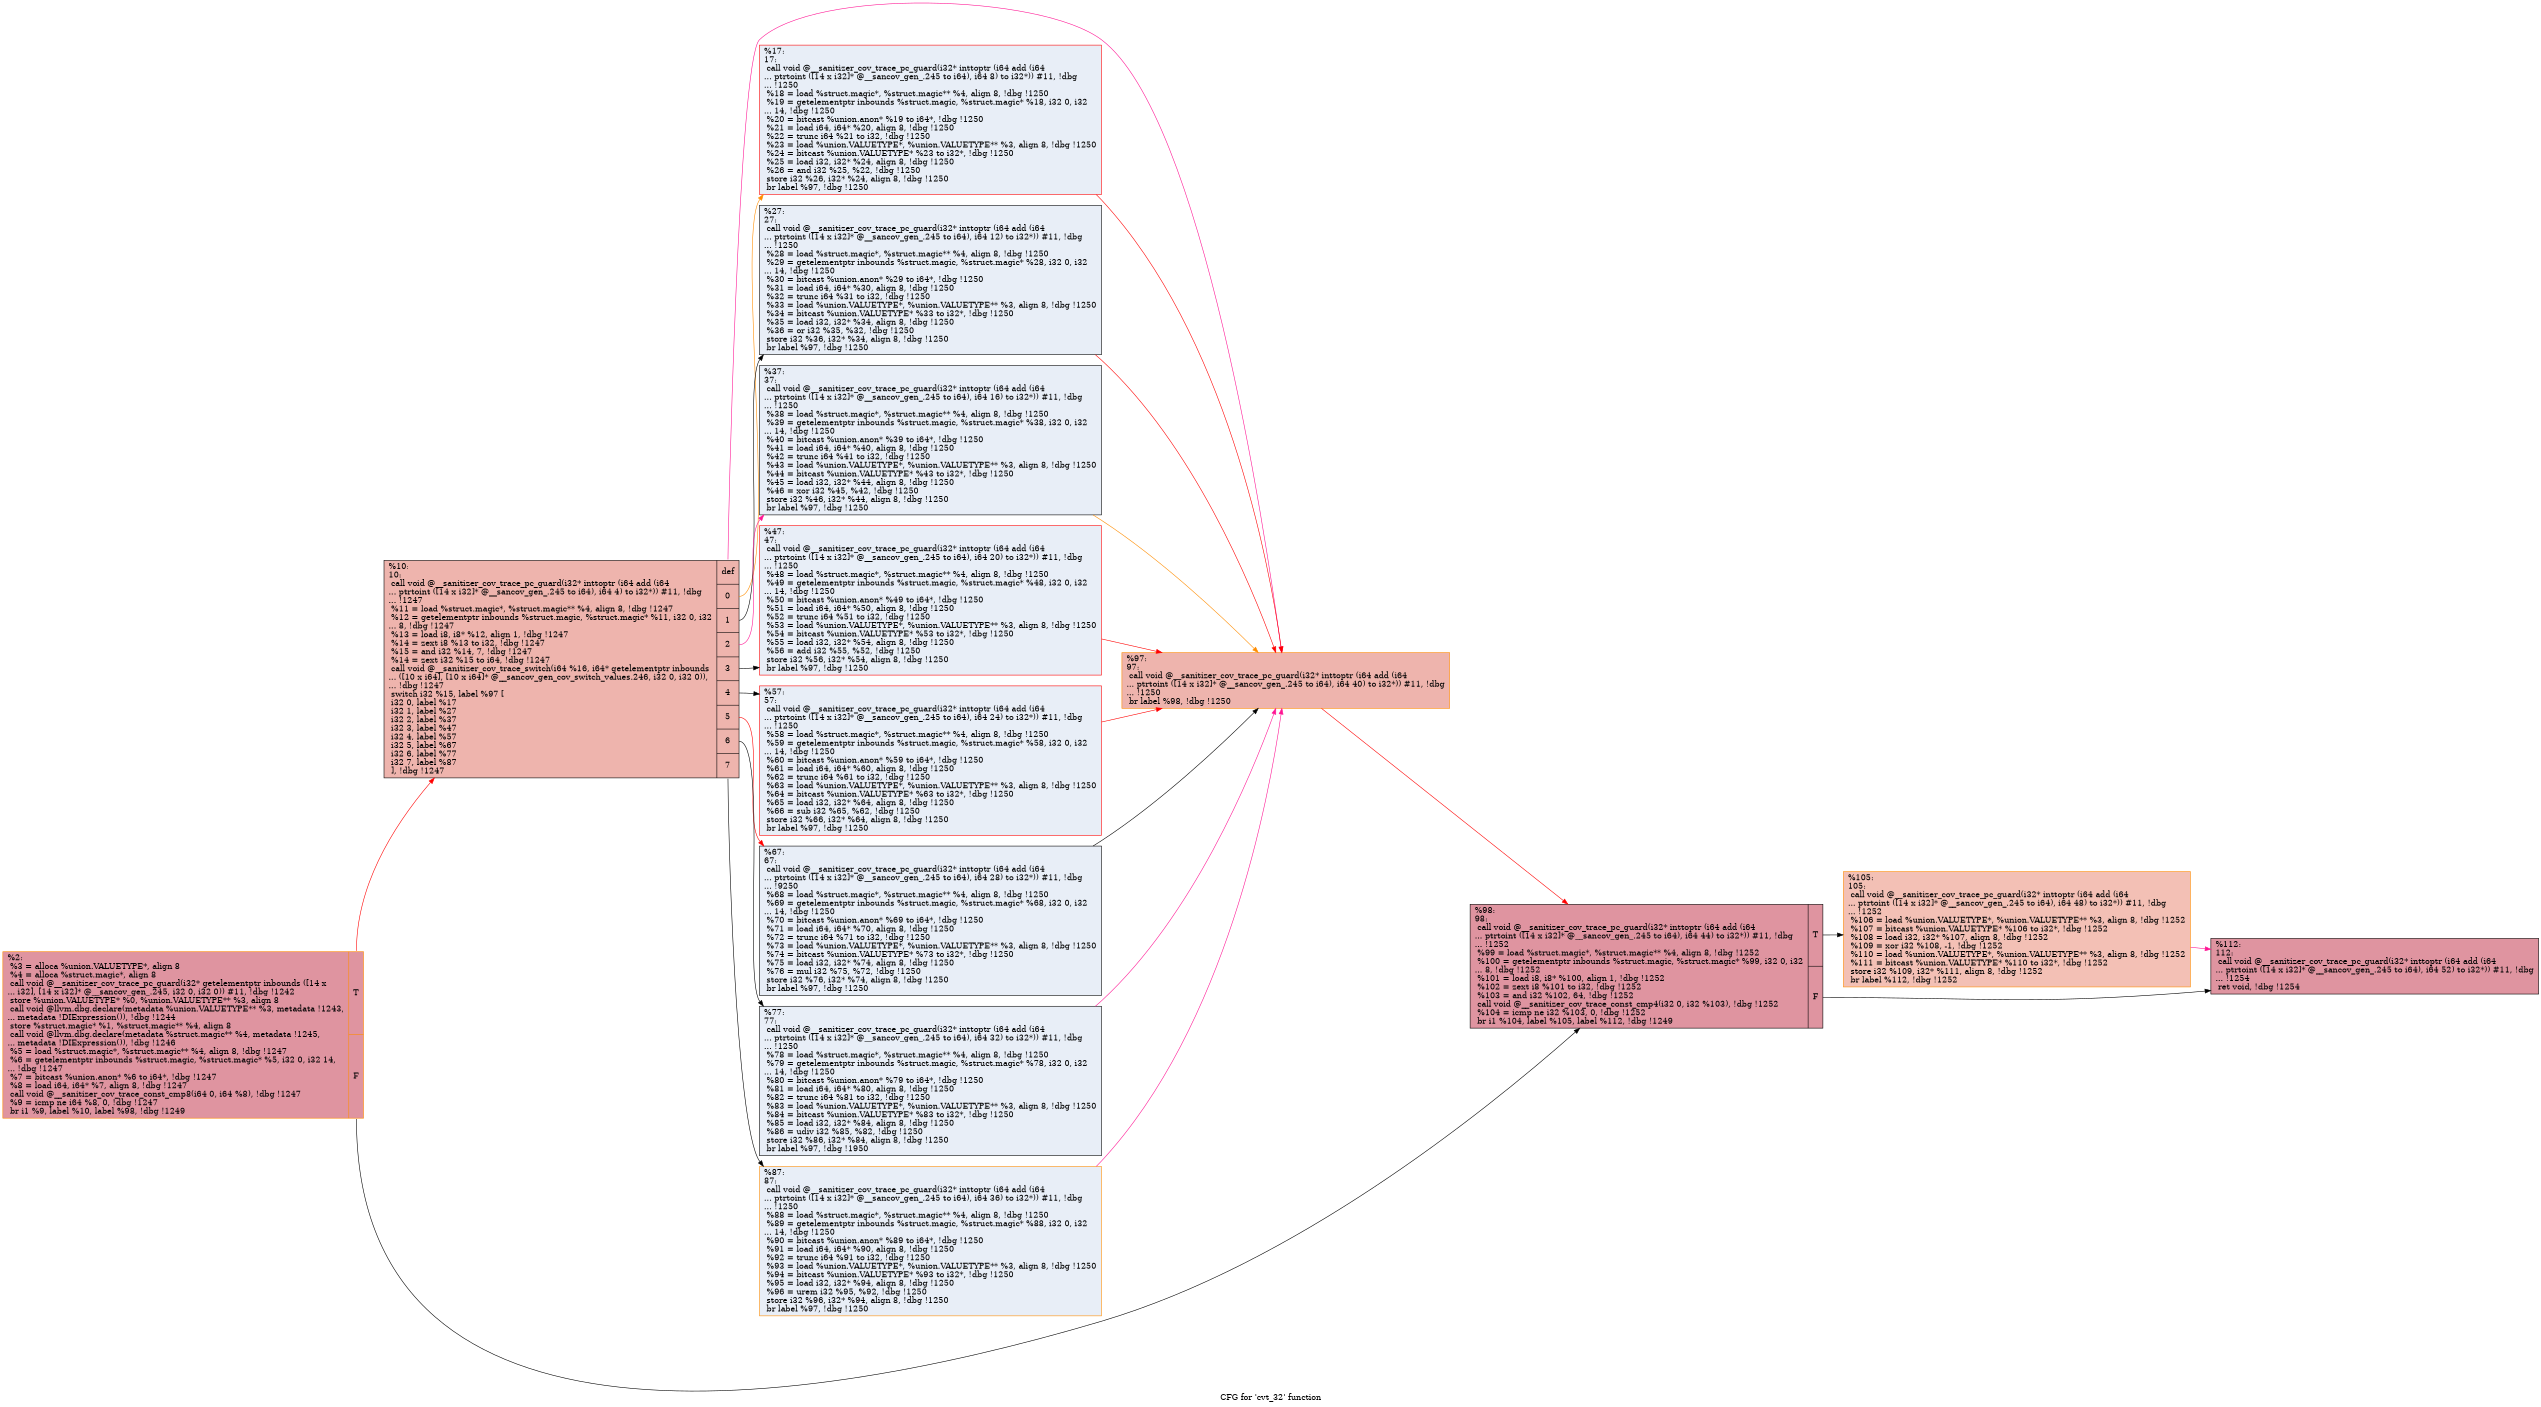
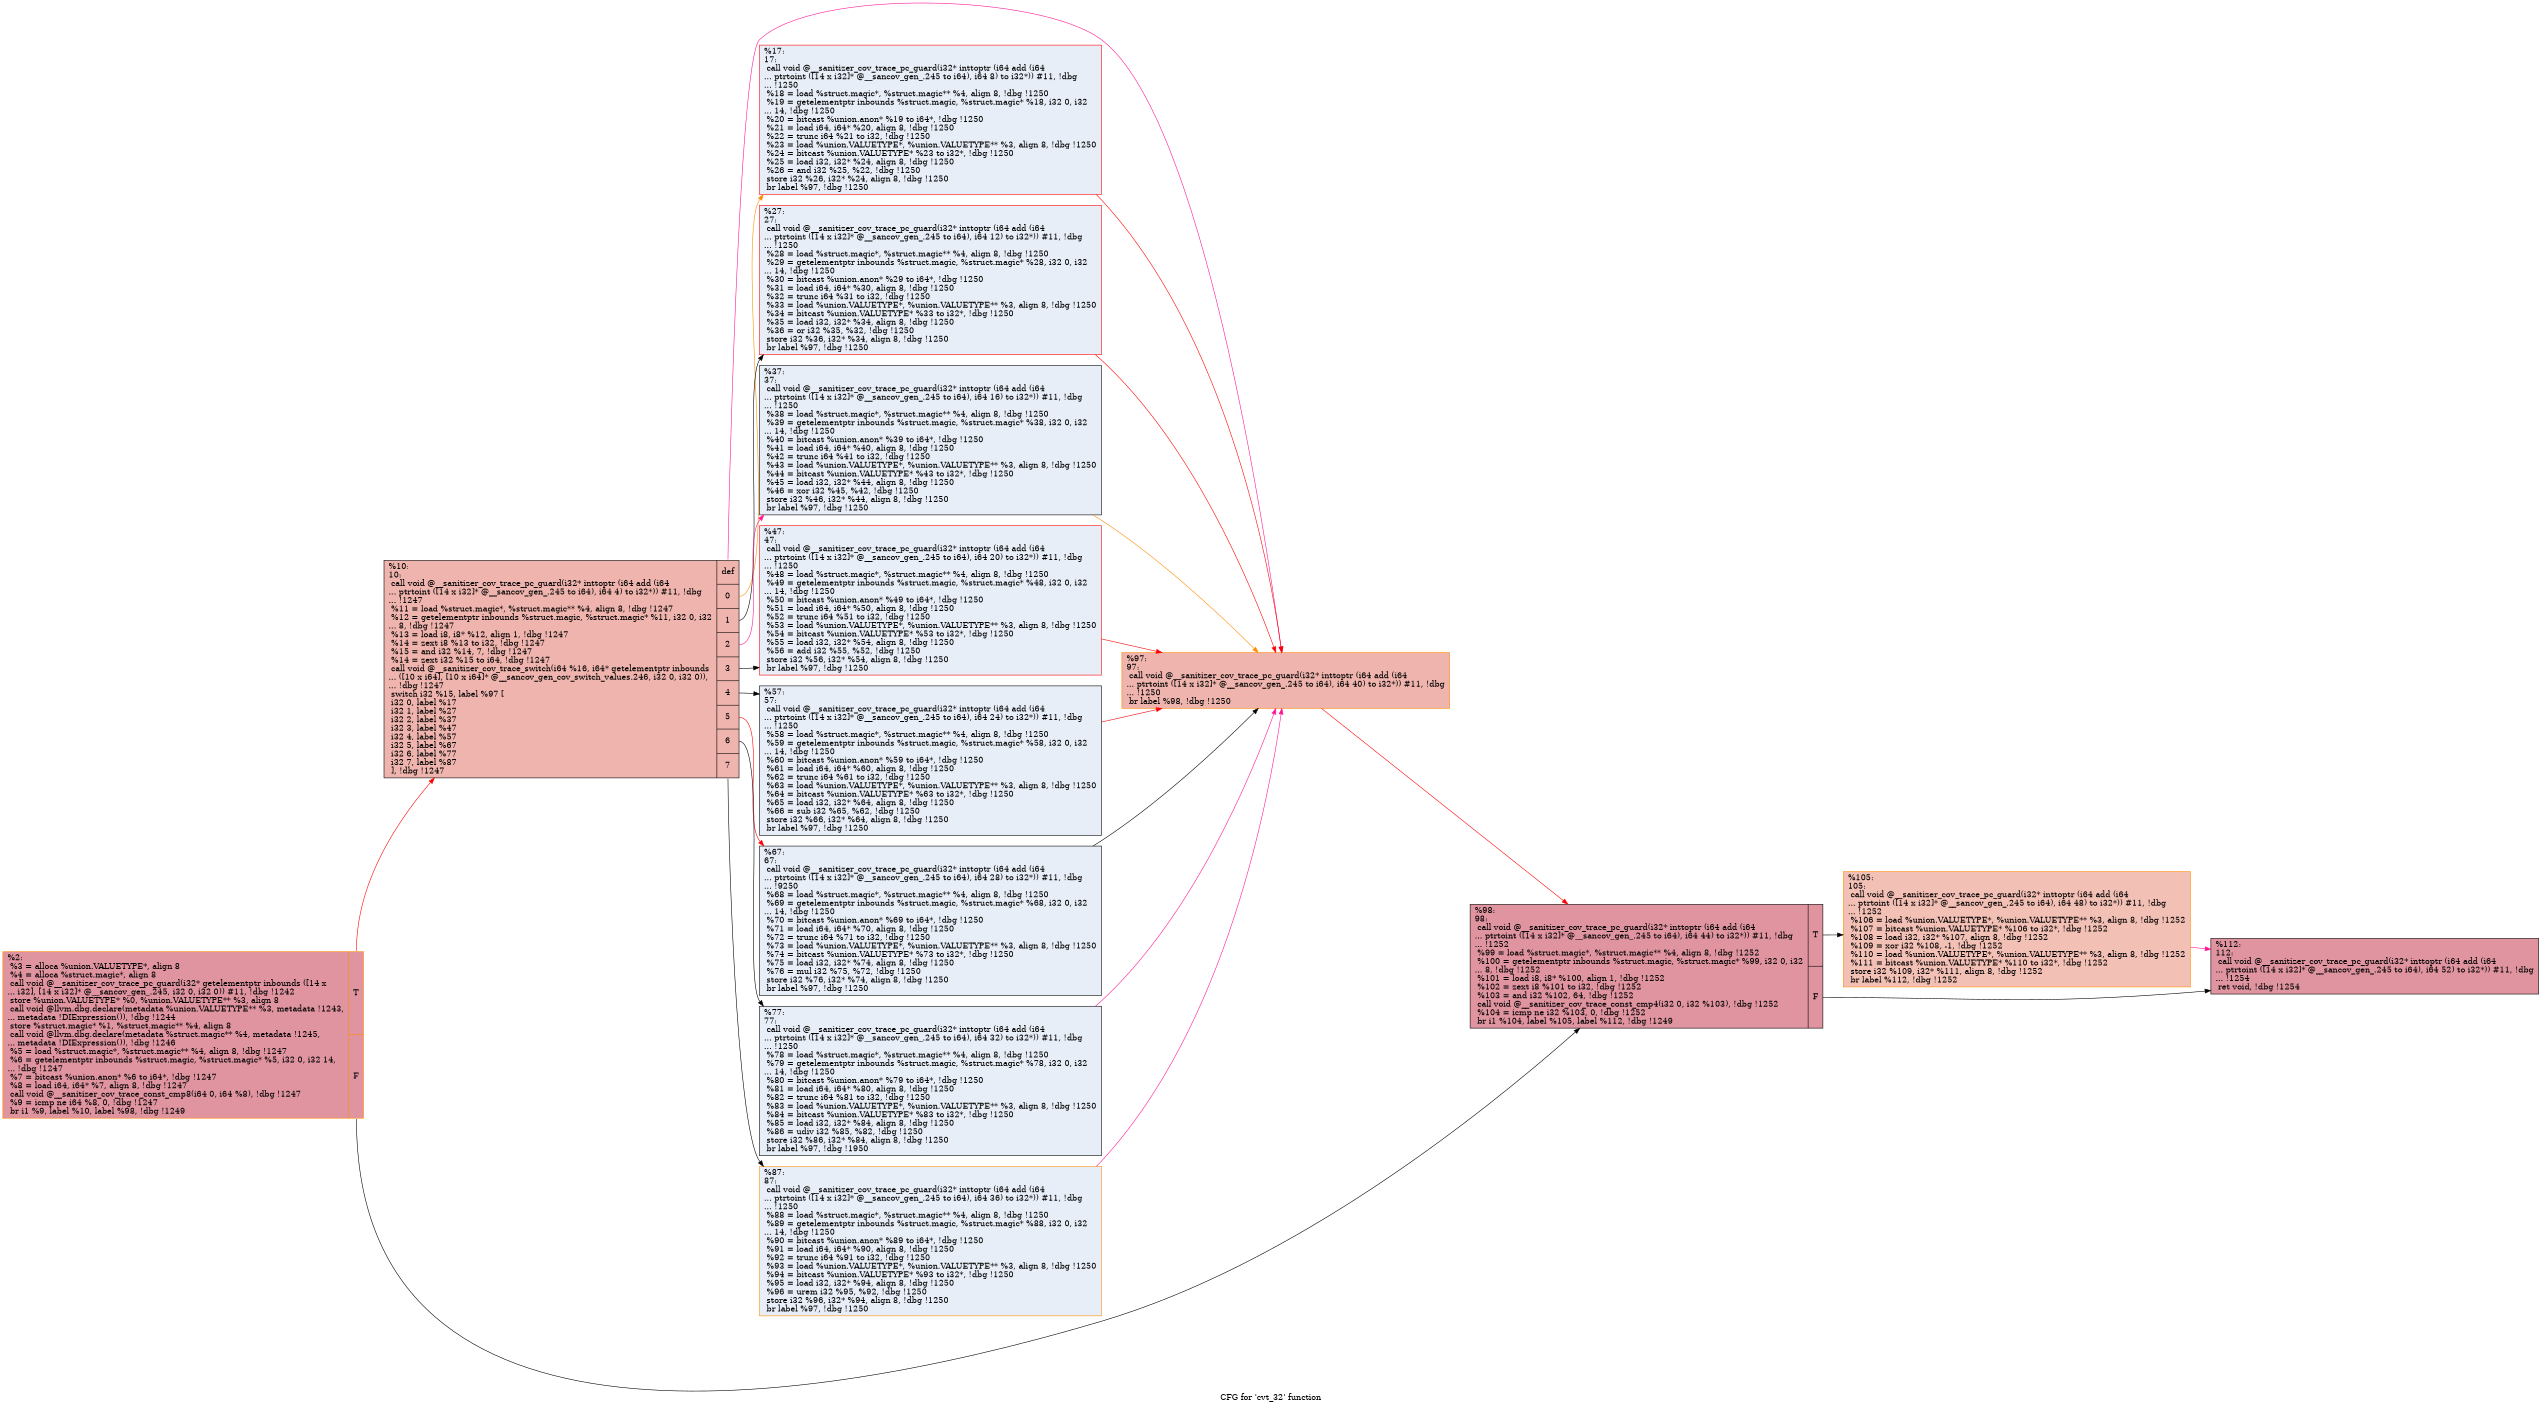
node "%27:": color black -> red
node "%57:": color red -> black
